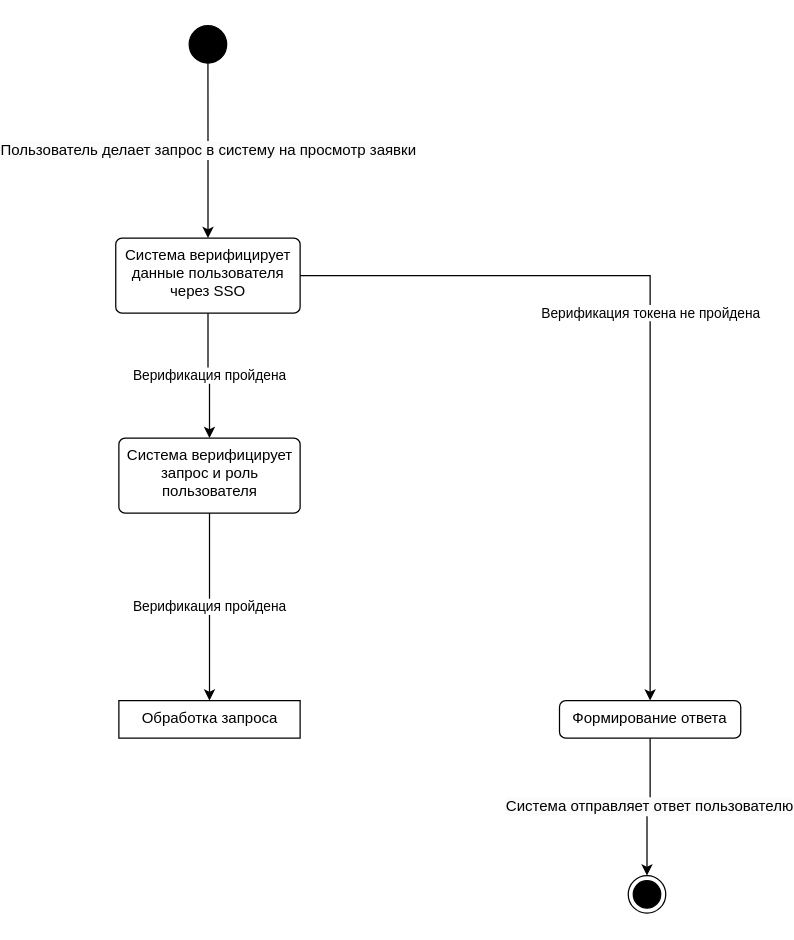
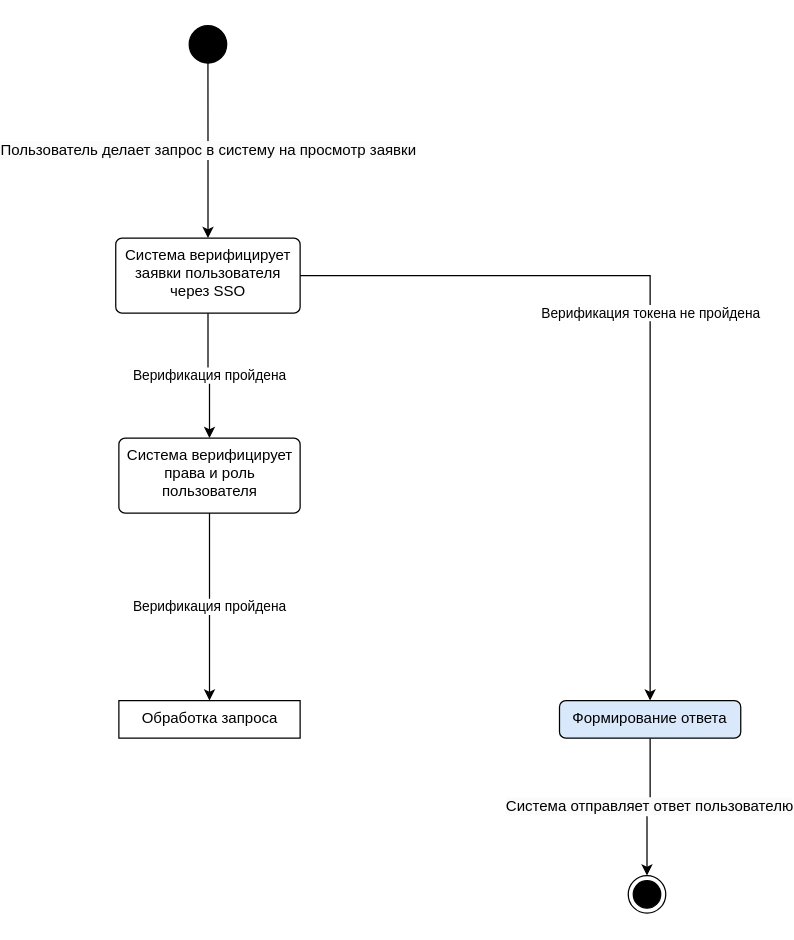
node "Система верифицирует данные пользователя через SSO": label "Система верифицирует данные пользователя через SSO" -> "Система верифицирует заявки пользователя через SSO"
node "Система верифицирует запрос и роль пользователя": label "Система верифицирует запрос и роль пользователя" -> "Система верифицирует права и роль пользователя"
node "Формирование ответа": fillcolor #ffffff -> #dae8fc
